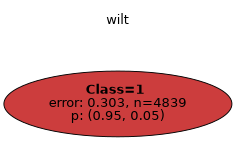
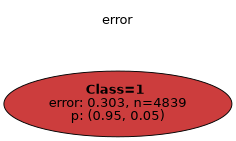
node "wilt": label "wilt" -> "error"
